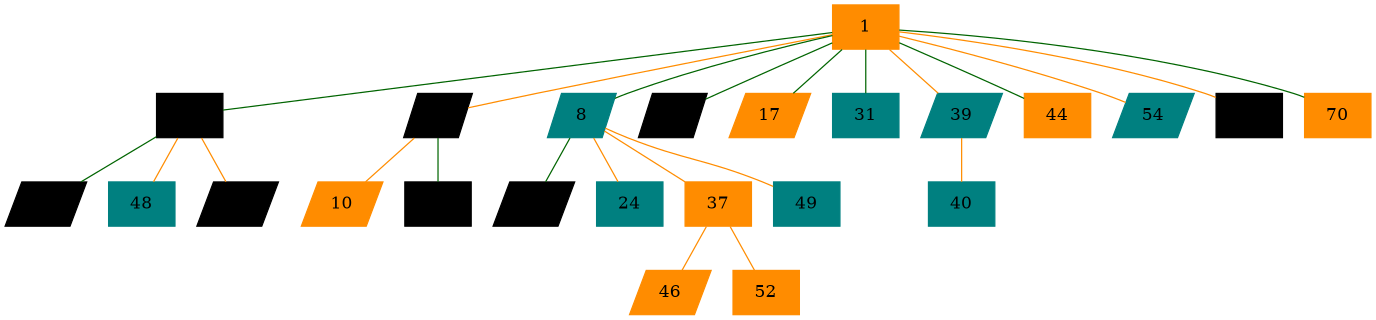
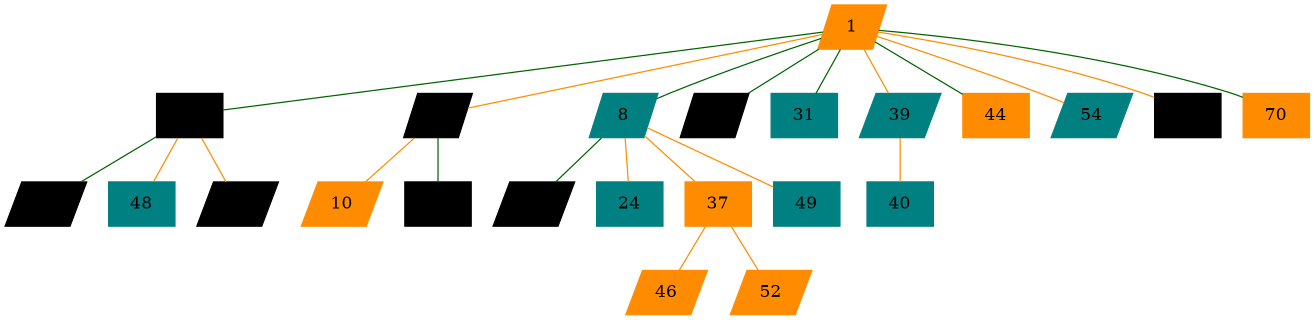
node "1": shape box -> parallelogram
node "17": removed
node "52": shape box -> parallelogram
